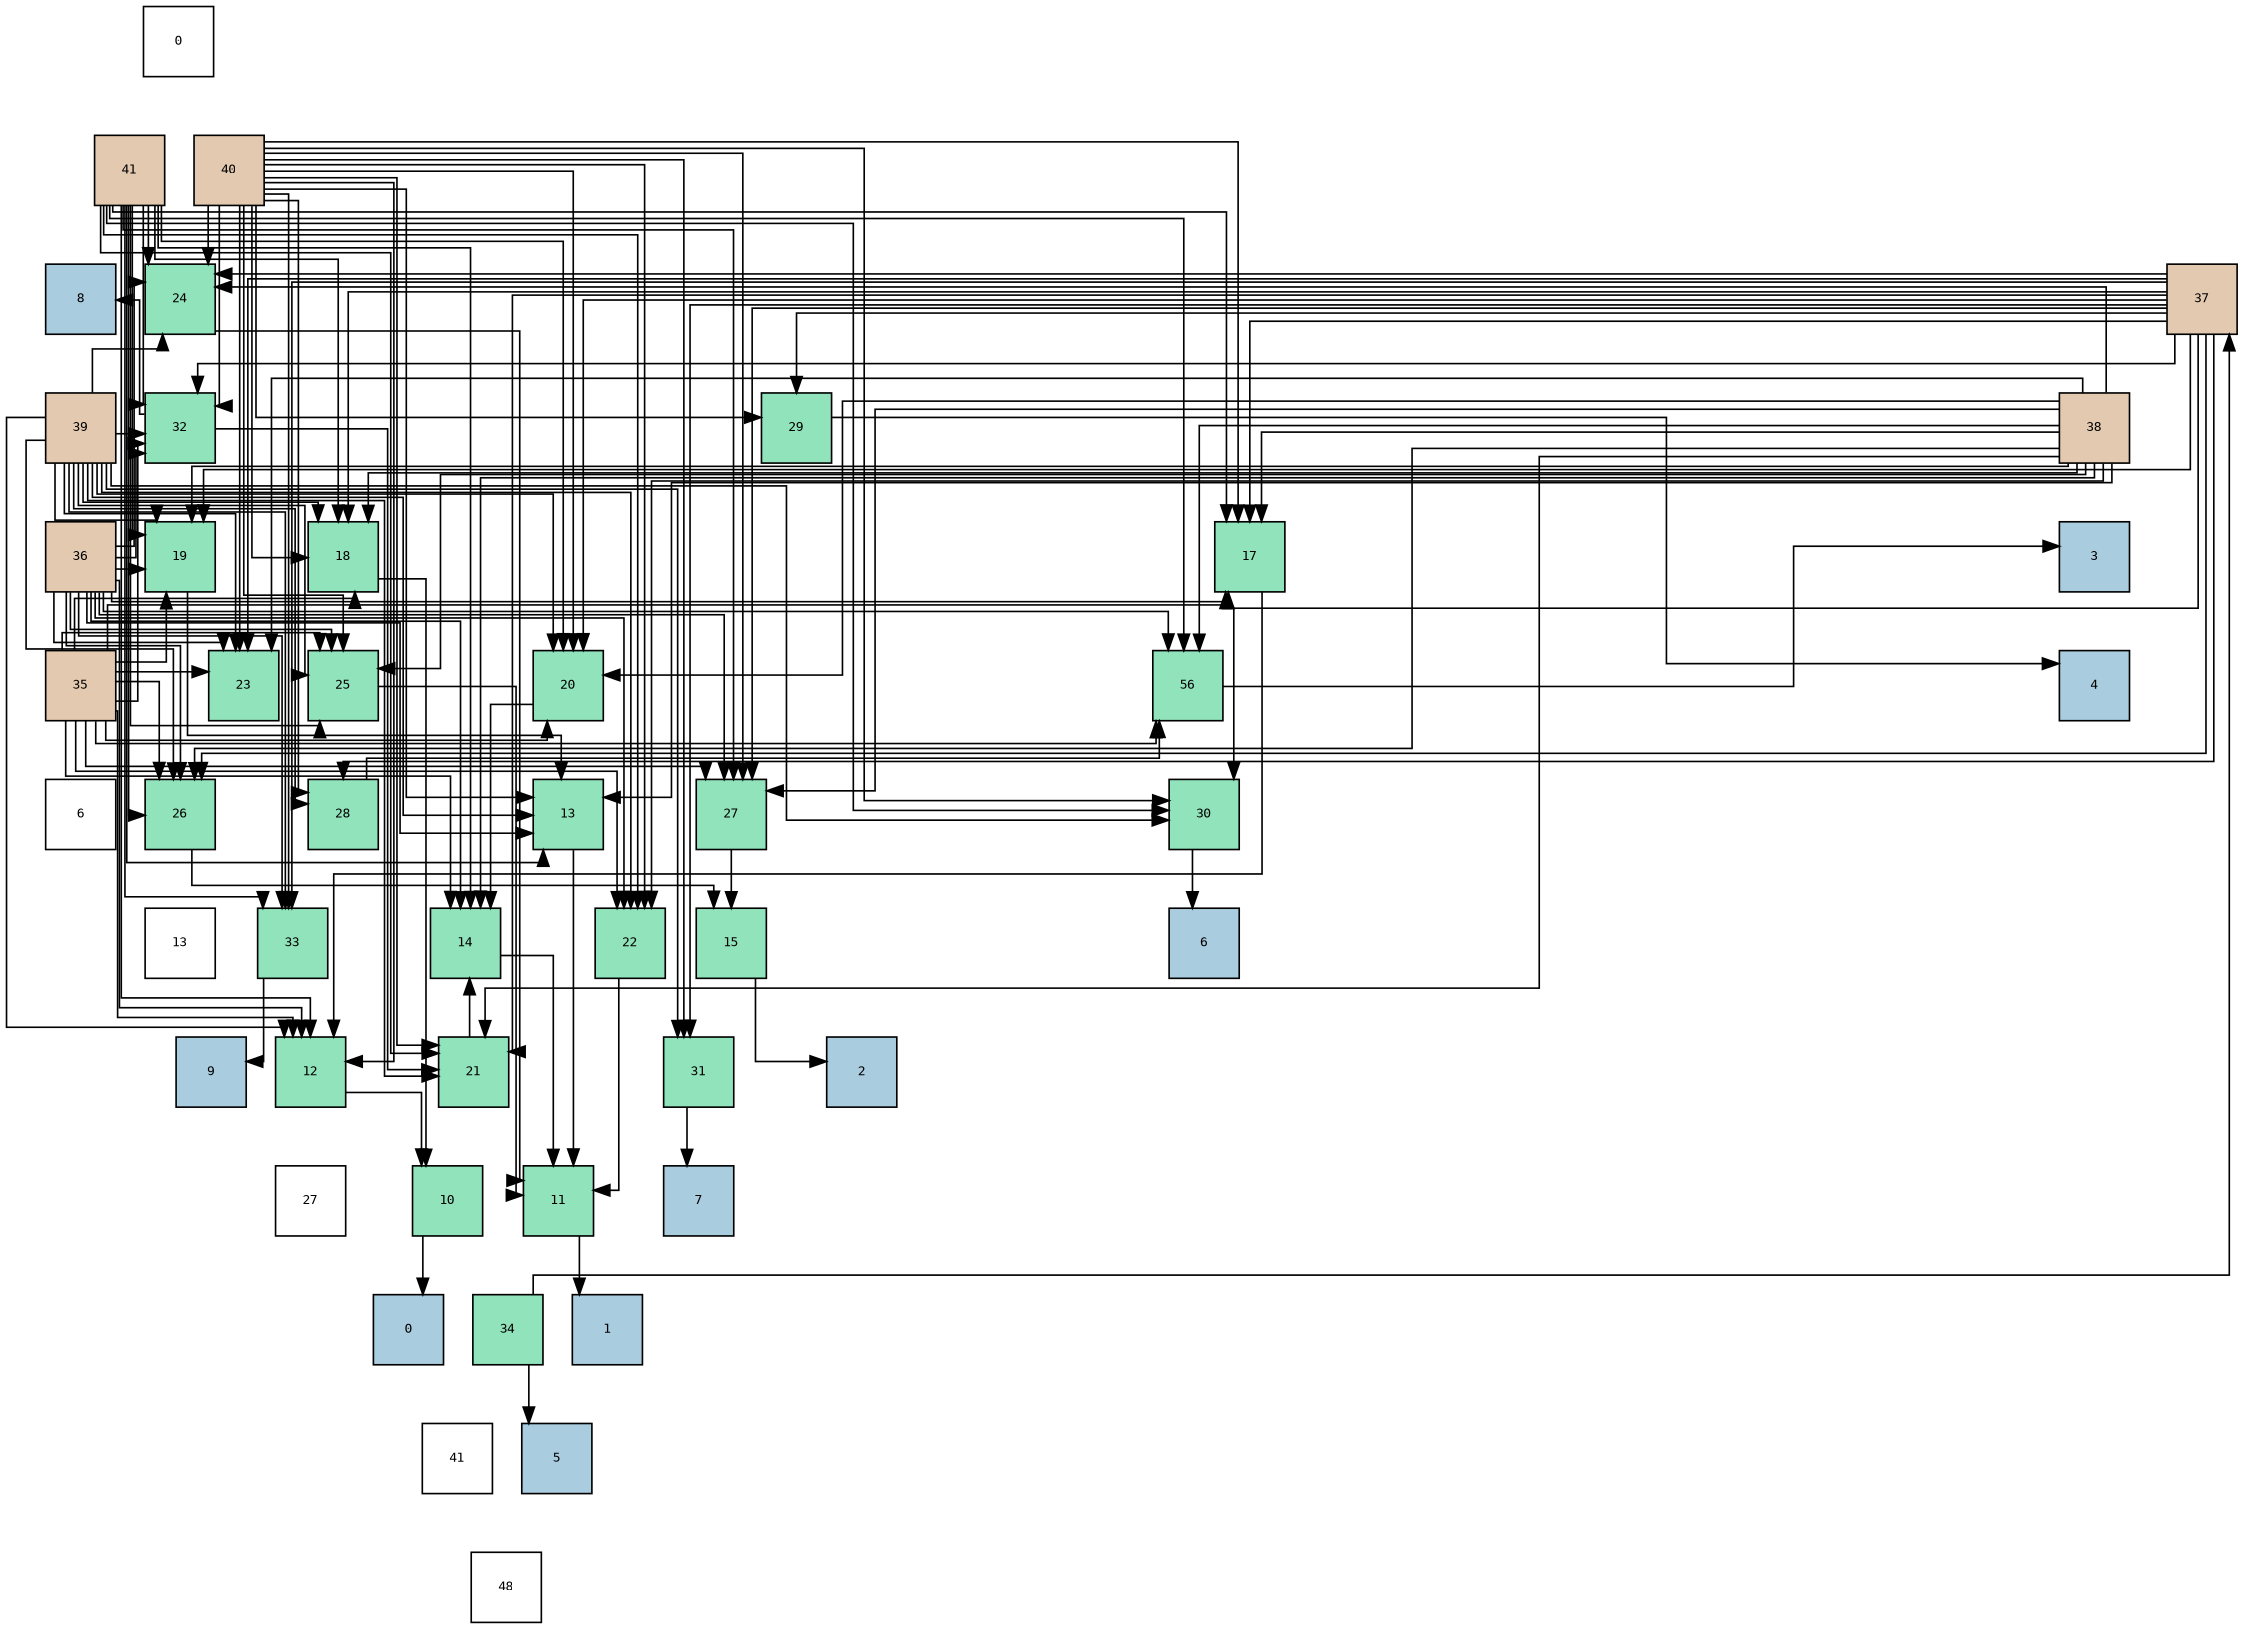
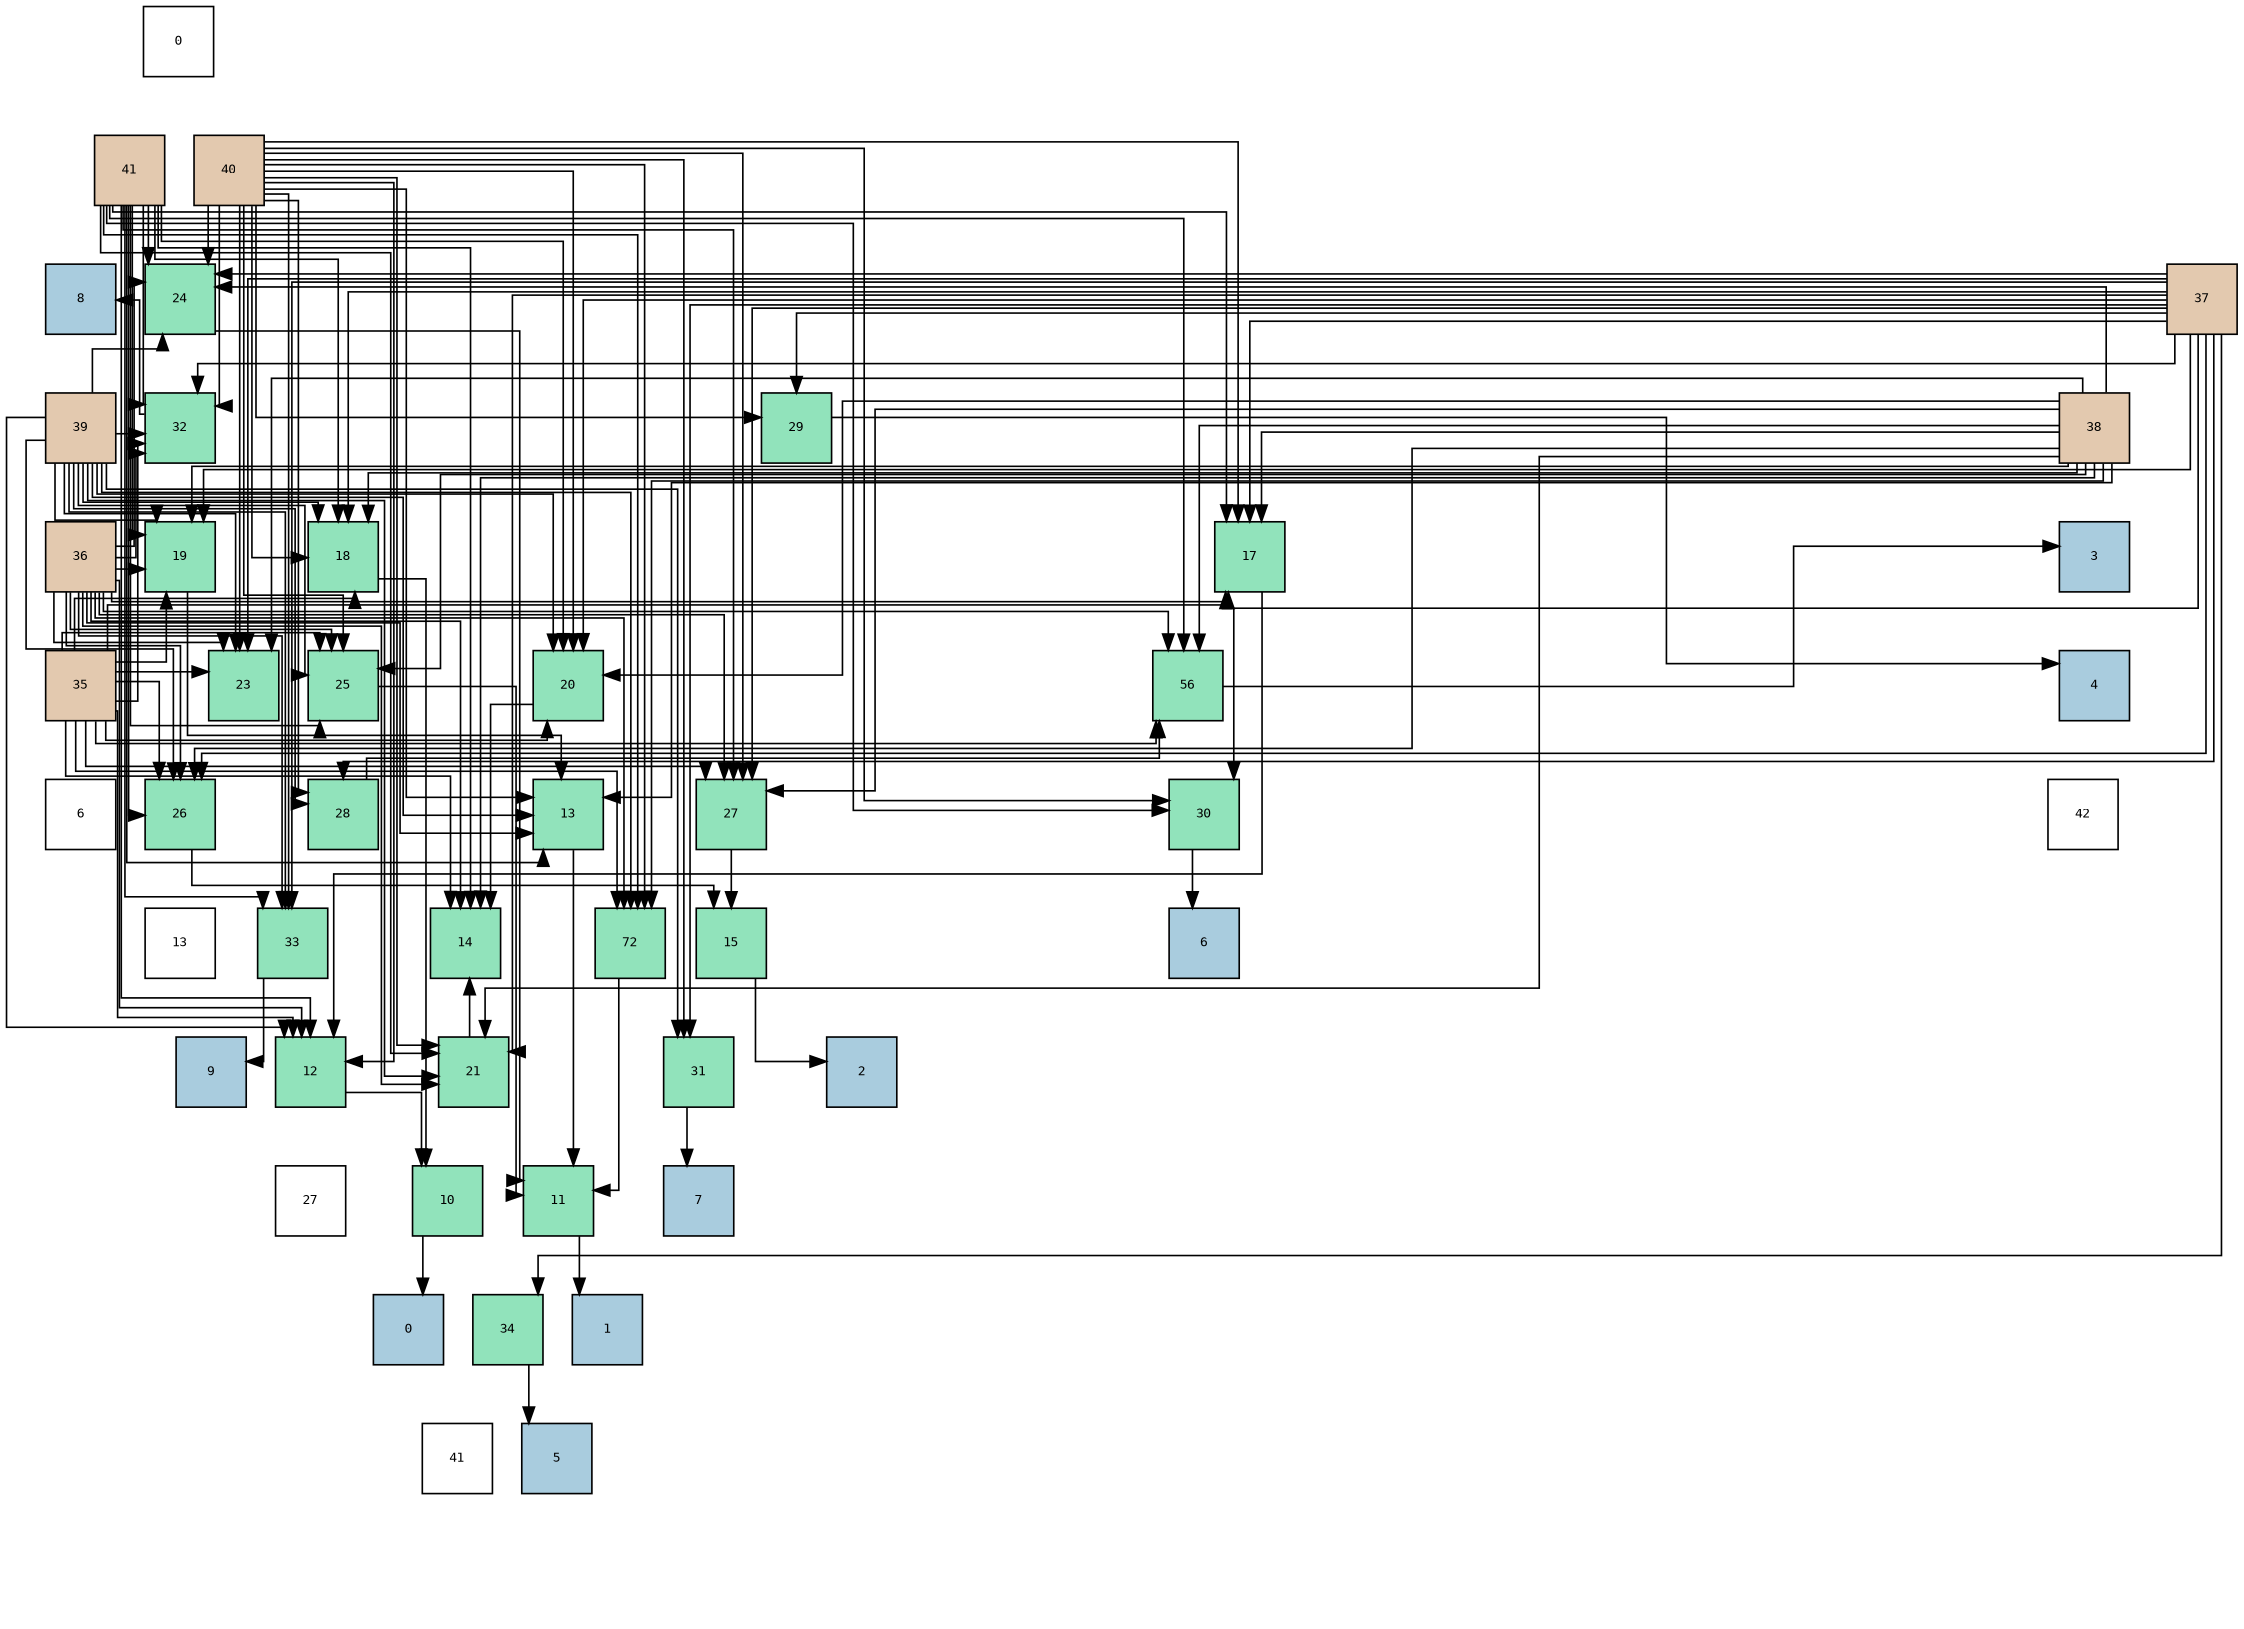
edge "39" -> "30": removed
edge "32" -> "21": now "36" -> "21"
node "42": added
node "22": label "22" -> "72"
edge "14" -> "11": removed
edge "34" -> "37": reversed
node "48": removed
